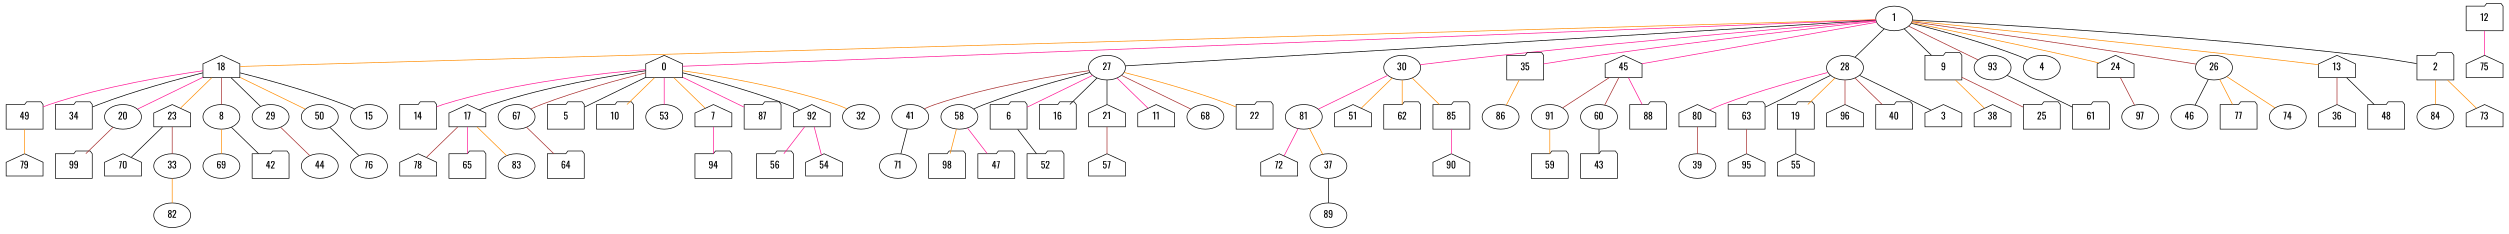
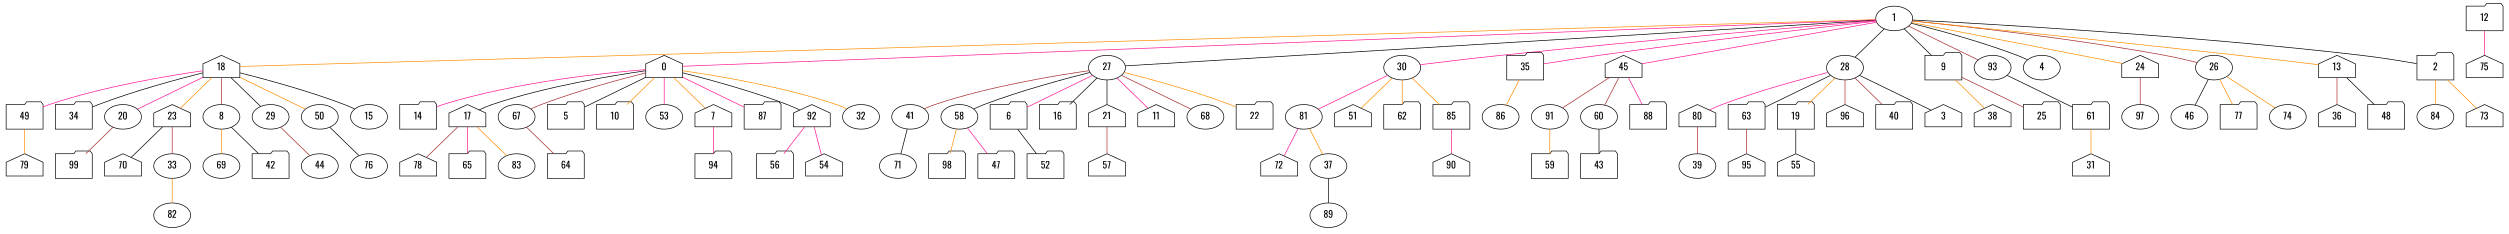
node "31": added
